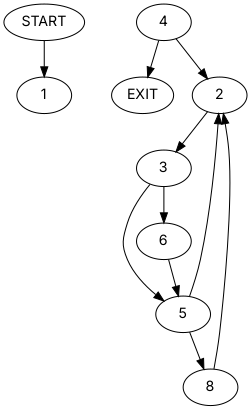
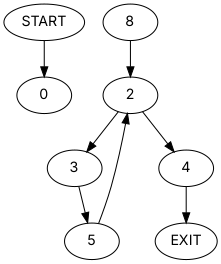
edge "4" -> "2": reversed
node "1": label "1" -> "0"
node "6": removed
edge "5" -> "8": removed
